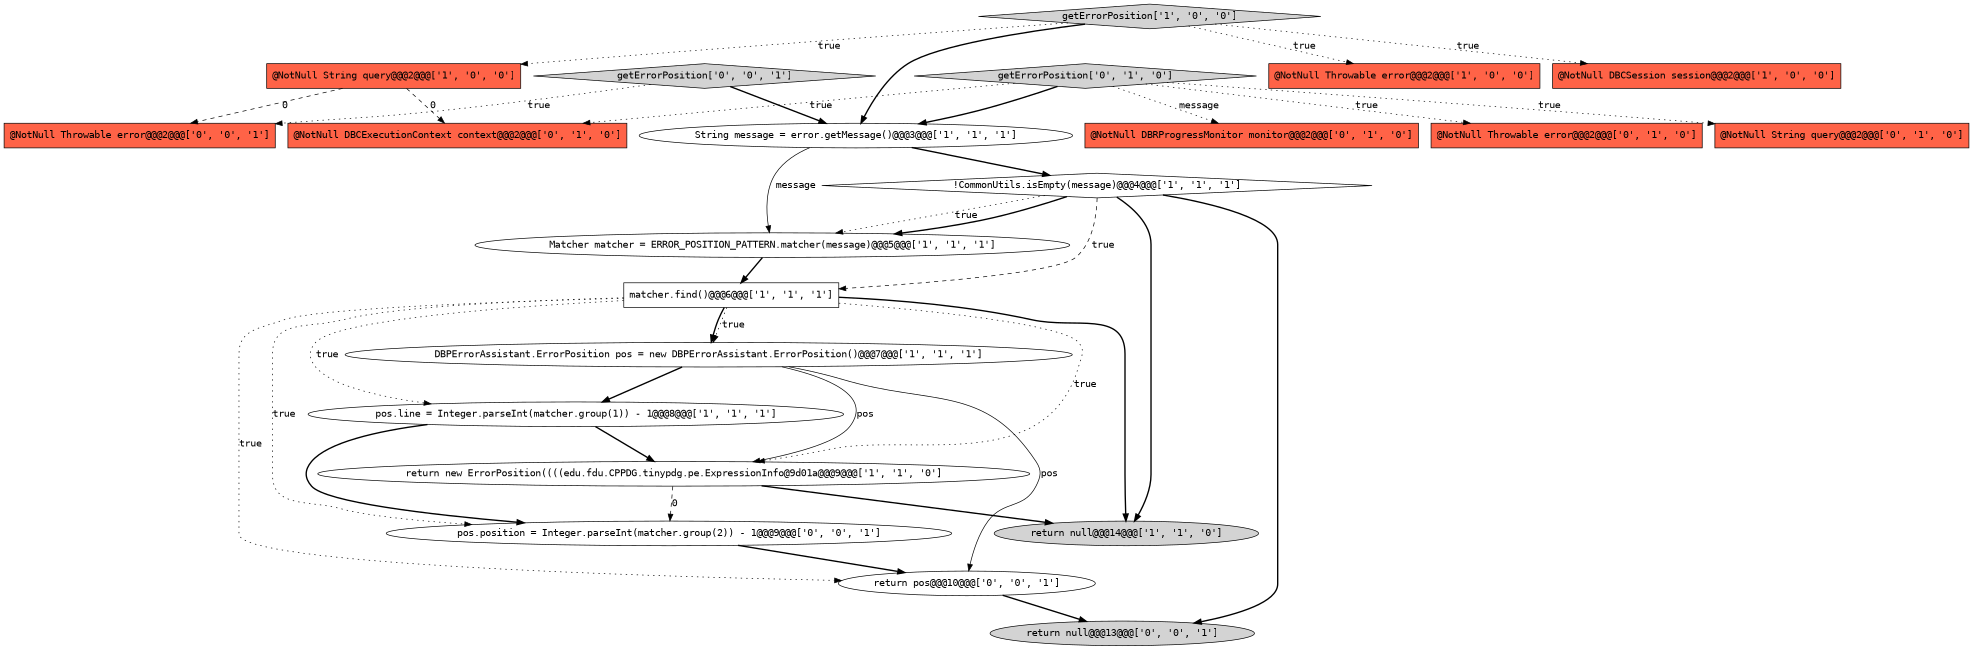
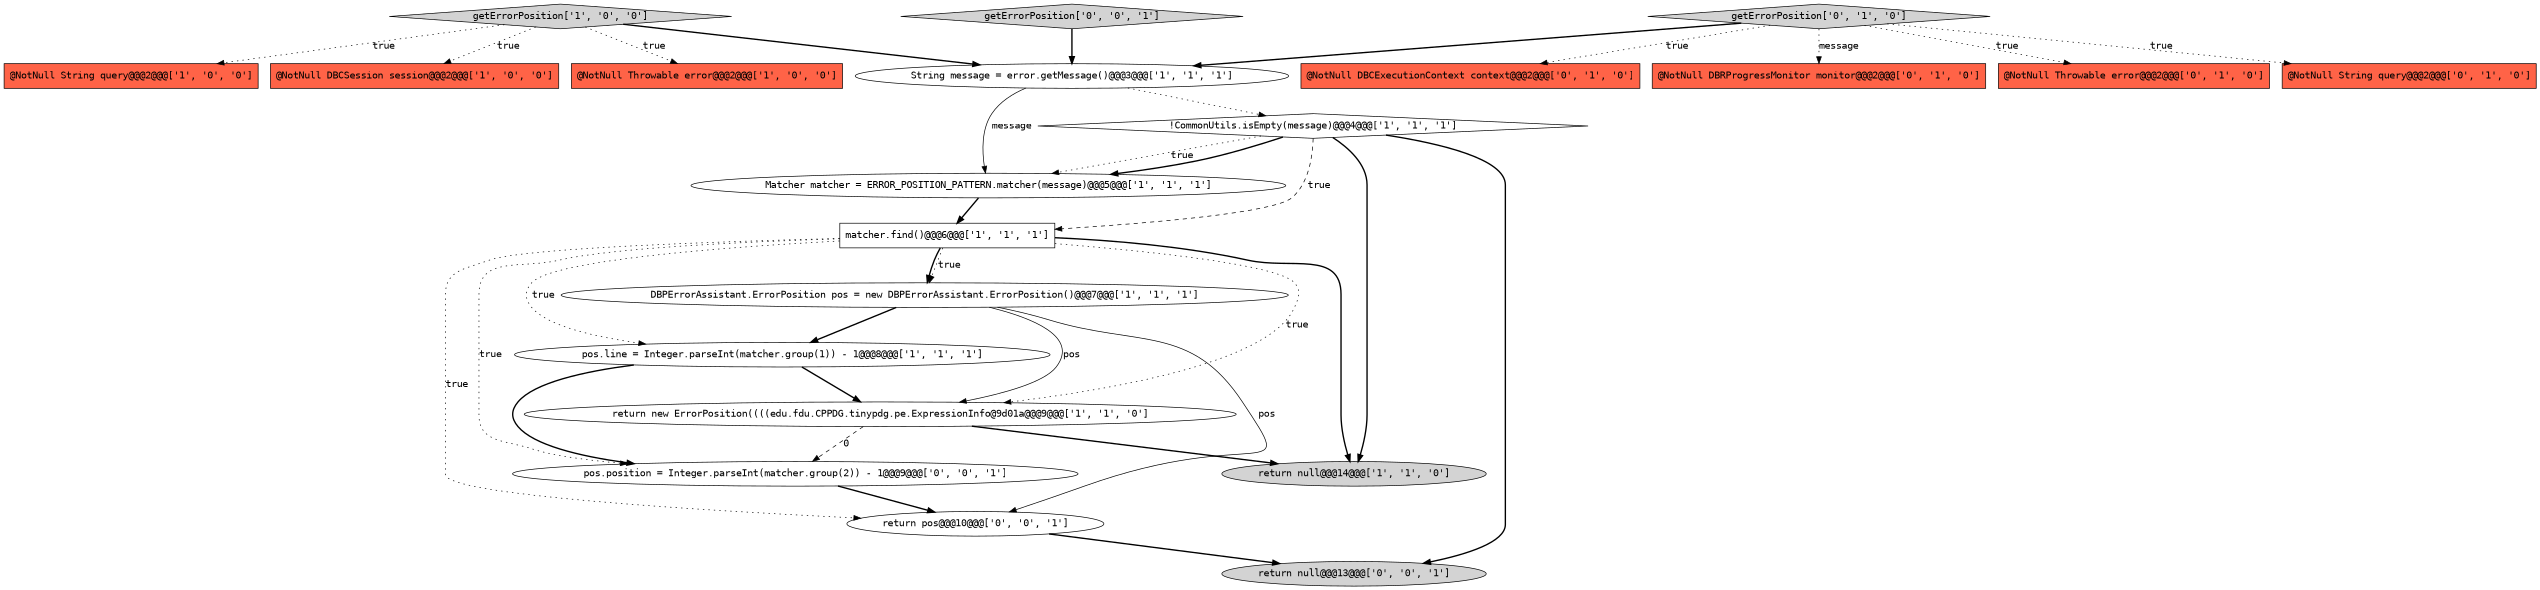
edge "@NotNull String query@@@2@@@['1', '0', '0']" -> "@NotNull DBCExecutionContext context@@@2@@@['0', '1', '0']": removed, label "0"
node "@NotNull Throwable error@@@2@@@['0', '0', '1']": removed
edge "String message = error.getMessage()@@@3@@@['1', '1', '1']" -> "!CommonUtils.isEmpty(message)@@@4@@@['1', '1', '1']": style bold -> dotted
